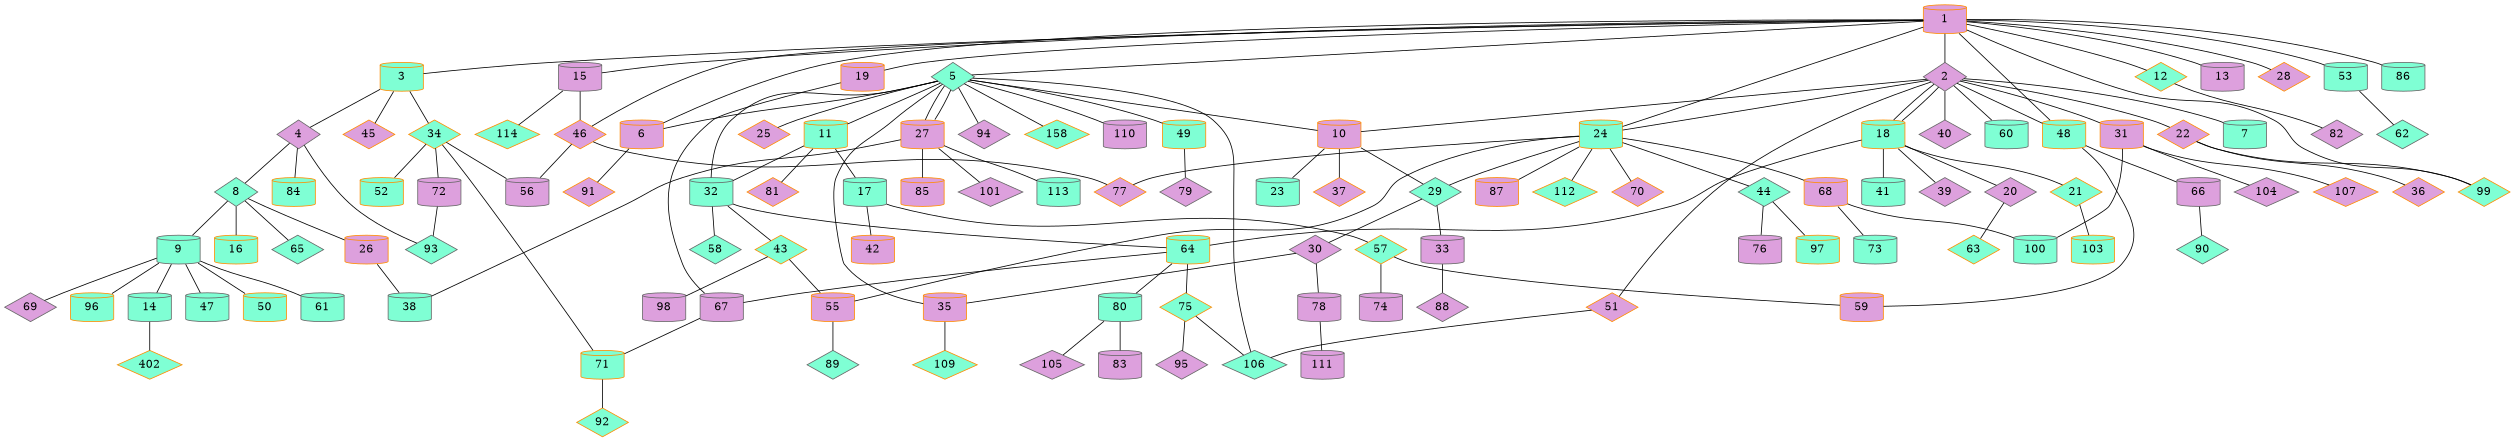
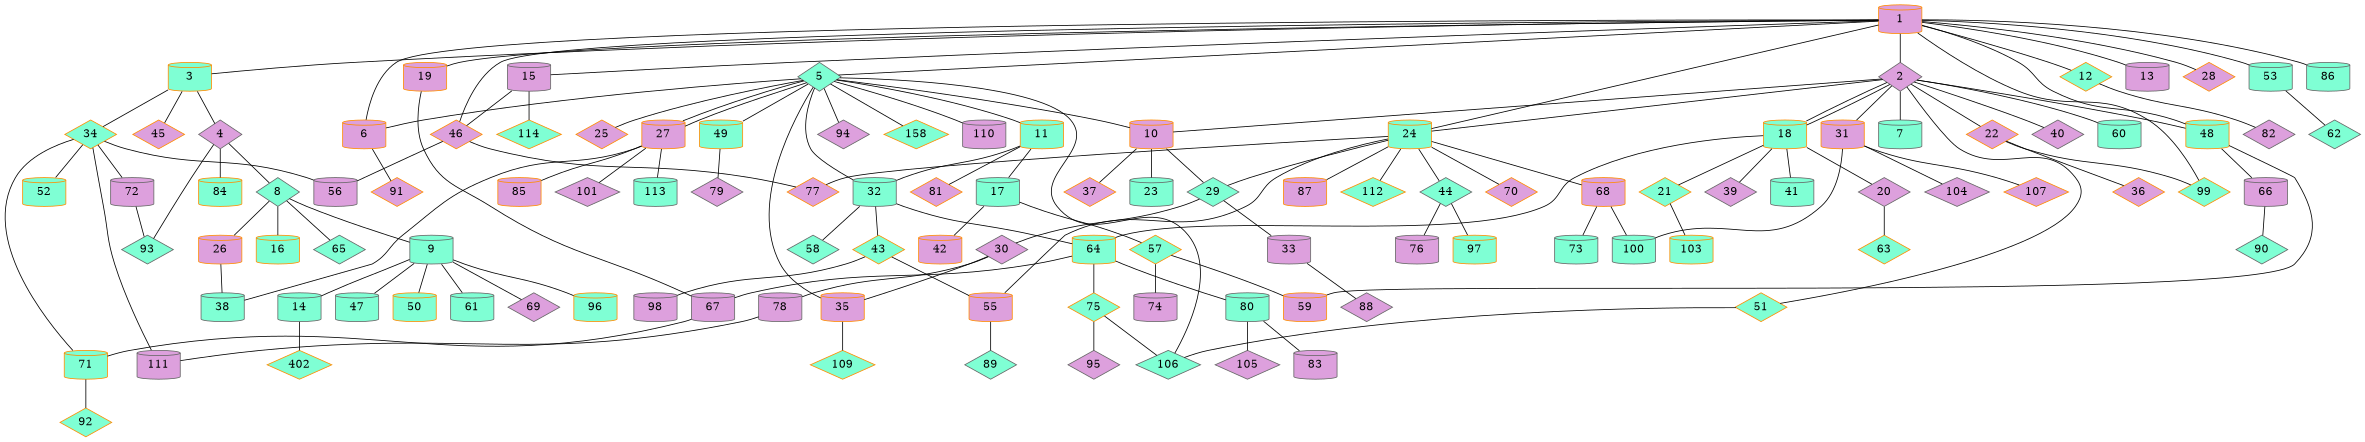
edge "34" -- "111": added
node "51": fillcolor plum -> aquamarine
